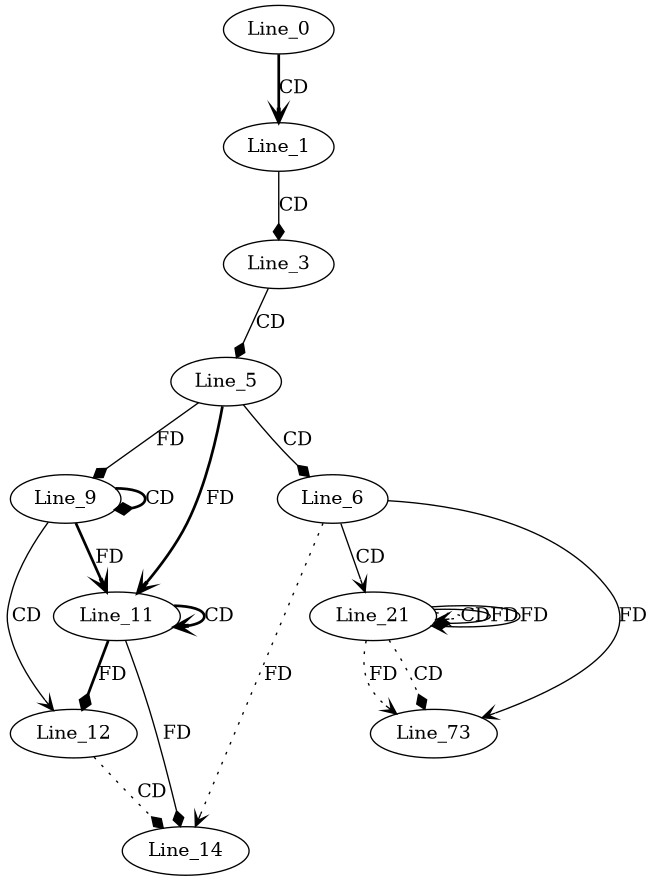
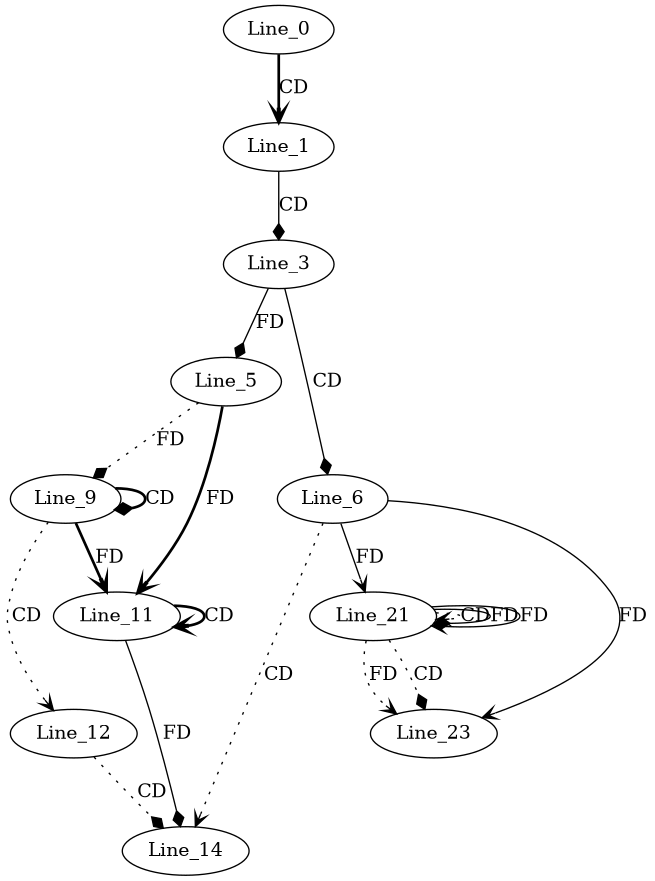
edge "Line_3" -> "Line_5": label "CD" -> "FD"
edge "Line_5" -> "Line_9": style solid -> dotted
edge "Line_5" -> "Line_6": now "Line_3" -> "Line_6"
edge "Line_6" -> "Line_21": label "CD" -> "FD"
edge "Line_9" -> "Line_12": style solid -> dotted
edge "Line_11" -> "Line_12": removed, label "FD"
edge "Line_6" -> "Line_14": label "FD" -> "CD"
node "Line_73": label "Line_73" -> "Line_23"
